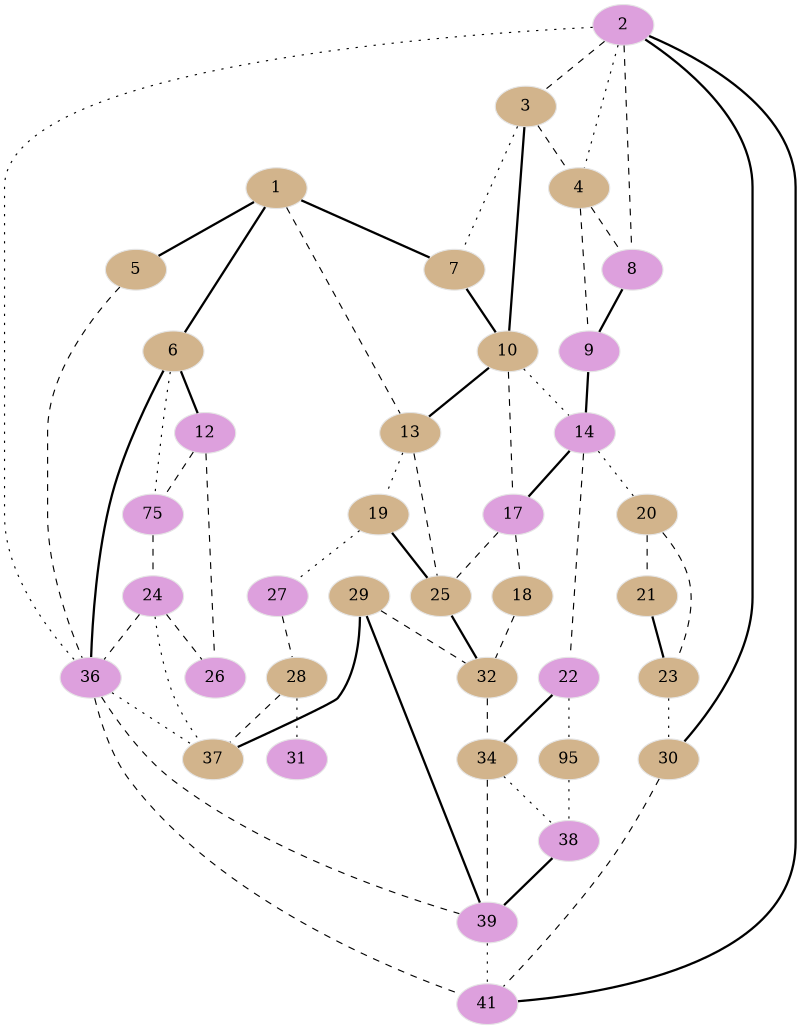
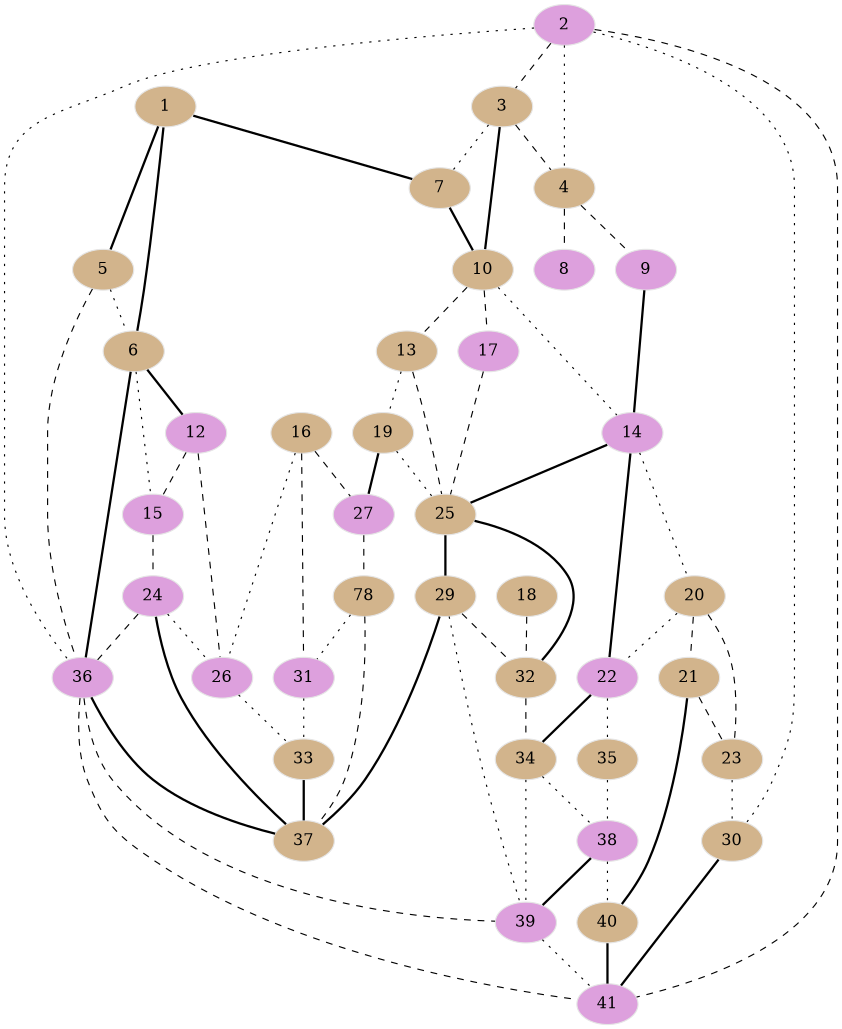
edge "2" -- "8": removed
edge "5" -- "6": added
edge "1" -- "13": removed
edge "8" -- "9": removed
edge "2" -- "30": style bold -> dotted
edge "10" -- "13": style bold -> dashed
node "16": added
edge "14" -- "17": now "14" -- "25"
node "75": label "75" -> "15"
edge "19" -- "27": style dotted -> bold
edge "19" -- "25": style bold -> dotted
edge "25" -- "29": added
edge "17" -- "18": removed
edge "14" -- "22": style dashed -> bold
edge "2" -- "41": style bold -> dashed
edge "24" -- "26": style dashed -> dotted
edge "20" -- "22": added
edge "21" -- "23": style bold -> dashed
node "28": label "28" -> "78"
edge "24" -- "37": style dotted -> bold
edge "36" -- "37": style dotted -> bold
node "33": added
edge "29" -- "39": style bold -> dotted
node "95": label "95" -> "35"
edge "34" -- "39": style dashed -> dotted
edge "30" -- "41": style dashed -> bold
node "40": added
